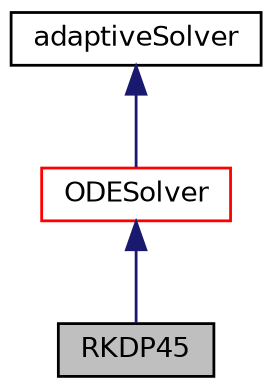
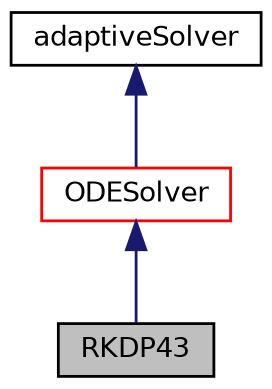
node "RKDP45": label "RKDP45" -> "RKDP43"
